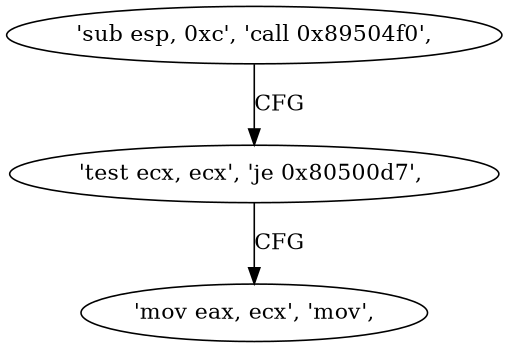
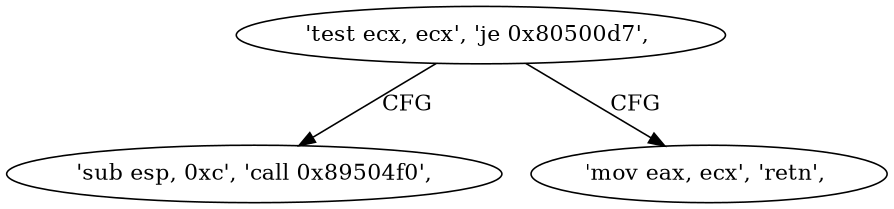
edge "'sub esp, 0xc', 'call 0x89504f0'," -> "'test ecx, ecx', 'je 0x80500d7',": reversed
node "'mov eax, ecx', 'mov',": label "'mov eax, ecx', 'mov'," -> "'mov eax, ecx', 'retn',"
